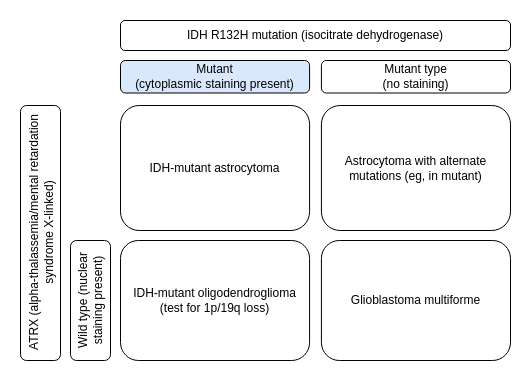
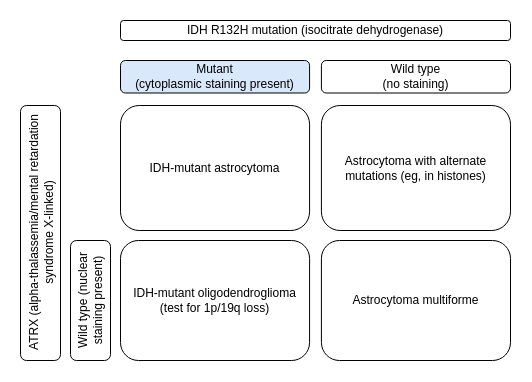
node "IDH R132H mutation (isocitrate dehydrogenase)": size 390x30 -> 390x20
node "Mutant type (no staining)": label "Mutant type (no staining)" -> "Wild type (no staining)"
node "Astrocytoma with alternate mutations (eg, in mutant)": label "Astrocytoma with alternate mutations (eg, in mutant)" -> "Astrocytoma with alternate mutations (eg, in histones)"
node "Glioblastoma multiforme": label "Glioblastoma multiforme" -> "Astrocytoma multiforme"
